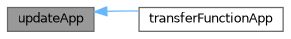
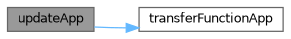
edge "transferFunctionApp" -> "updateApp": reversed
